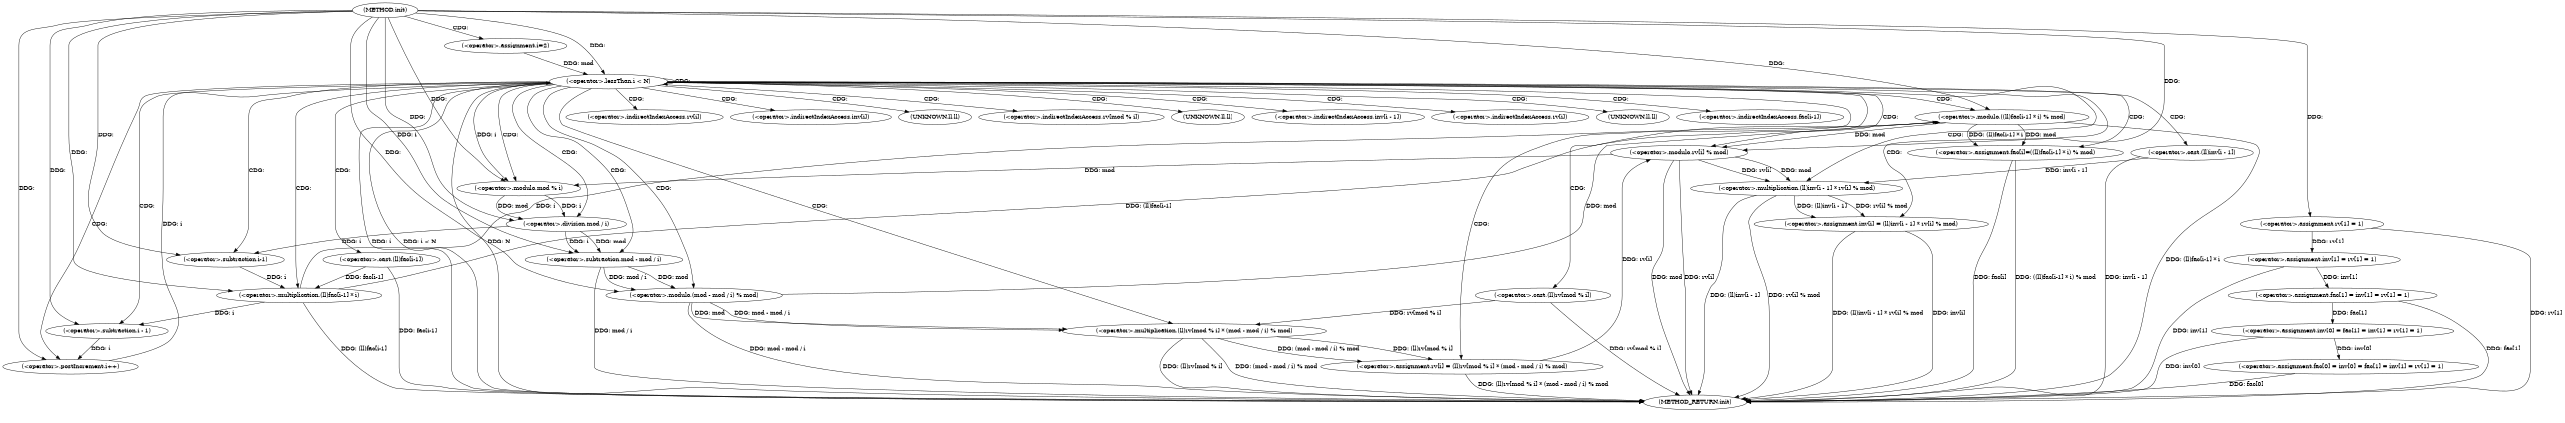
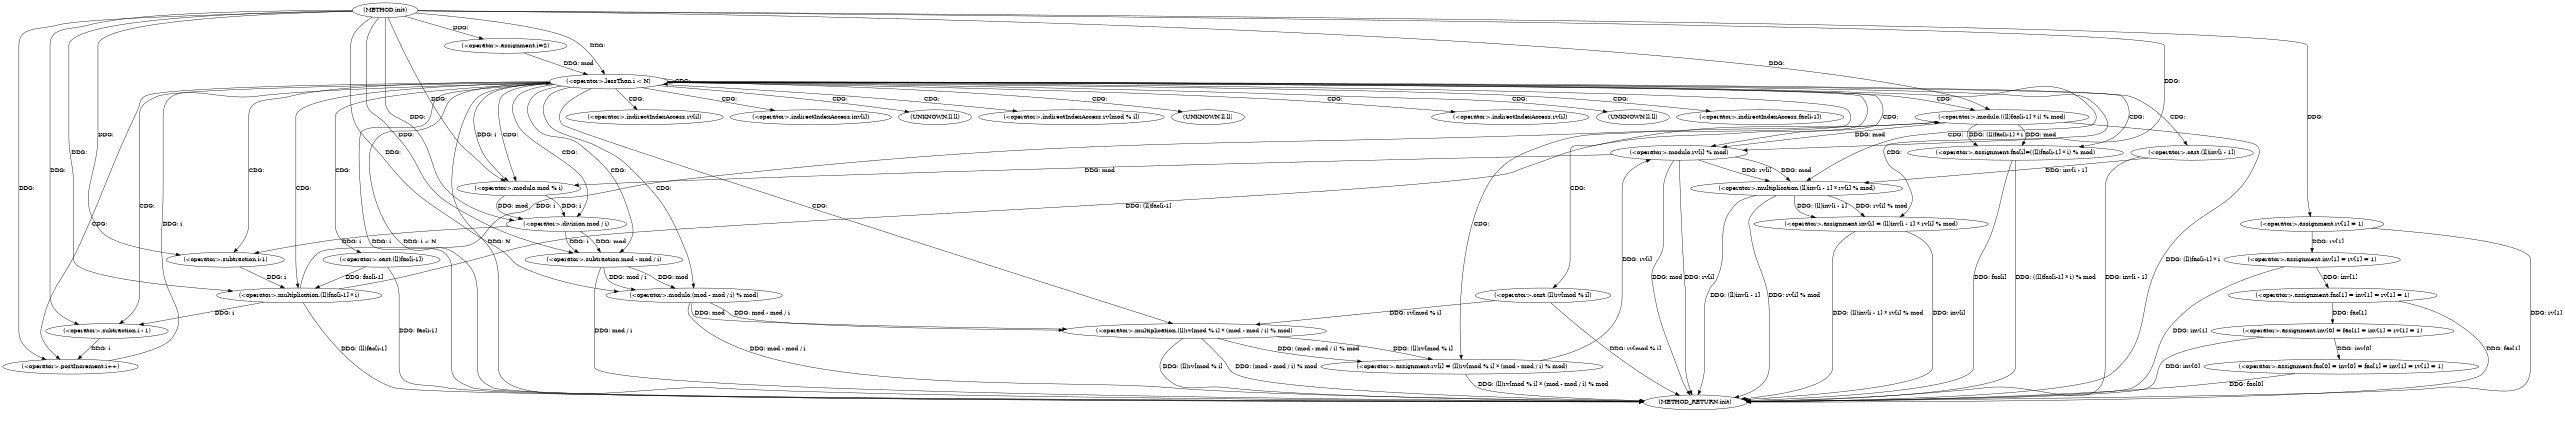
edge "(METHOD,init)" -> "(<operator>.assignment,i=2)": label "CDG: " -> "DDG: "
node "(<operator>.indirectIndexAccess,inv[i - 1])": removed
edge "(METHOD,init)" -> "(<operator>.subtraction,mod - mod / i)": label "DDG: i" -> "DDG: "
edge "(<operator>.modulo,(mod - mod / i) % mod)" -> "(<operator>.modulo,((ll)fac[i-1] * i) % mod)": removed, label "DDG: mod"
